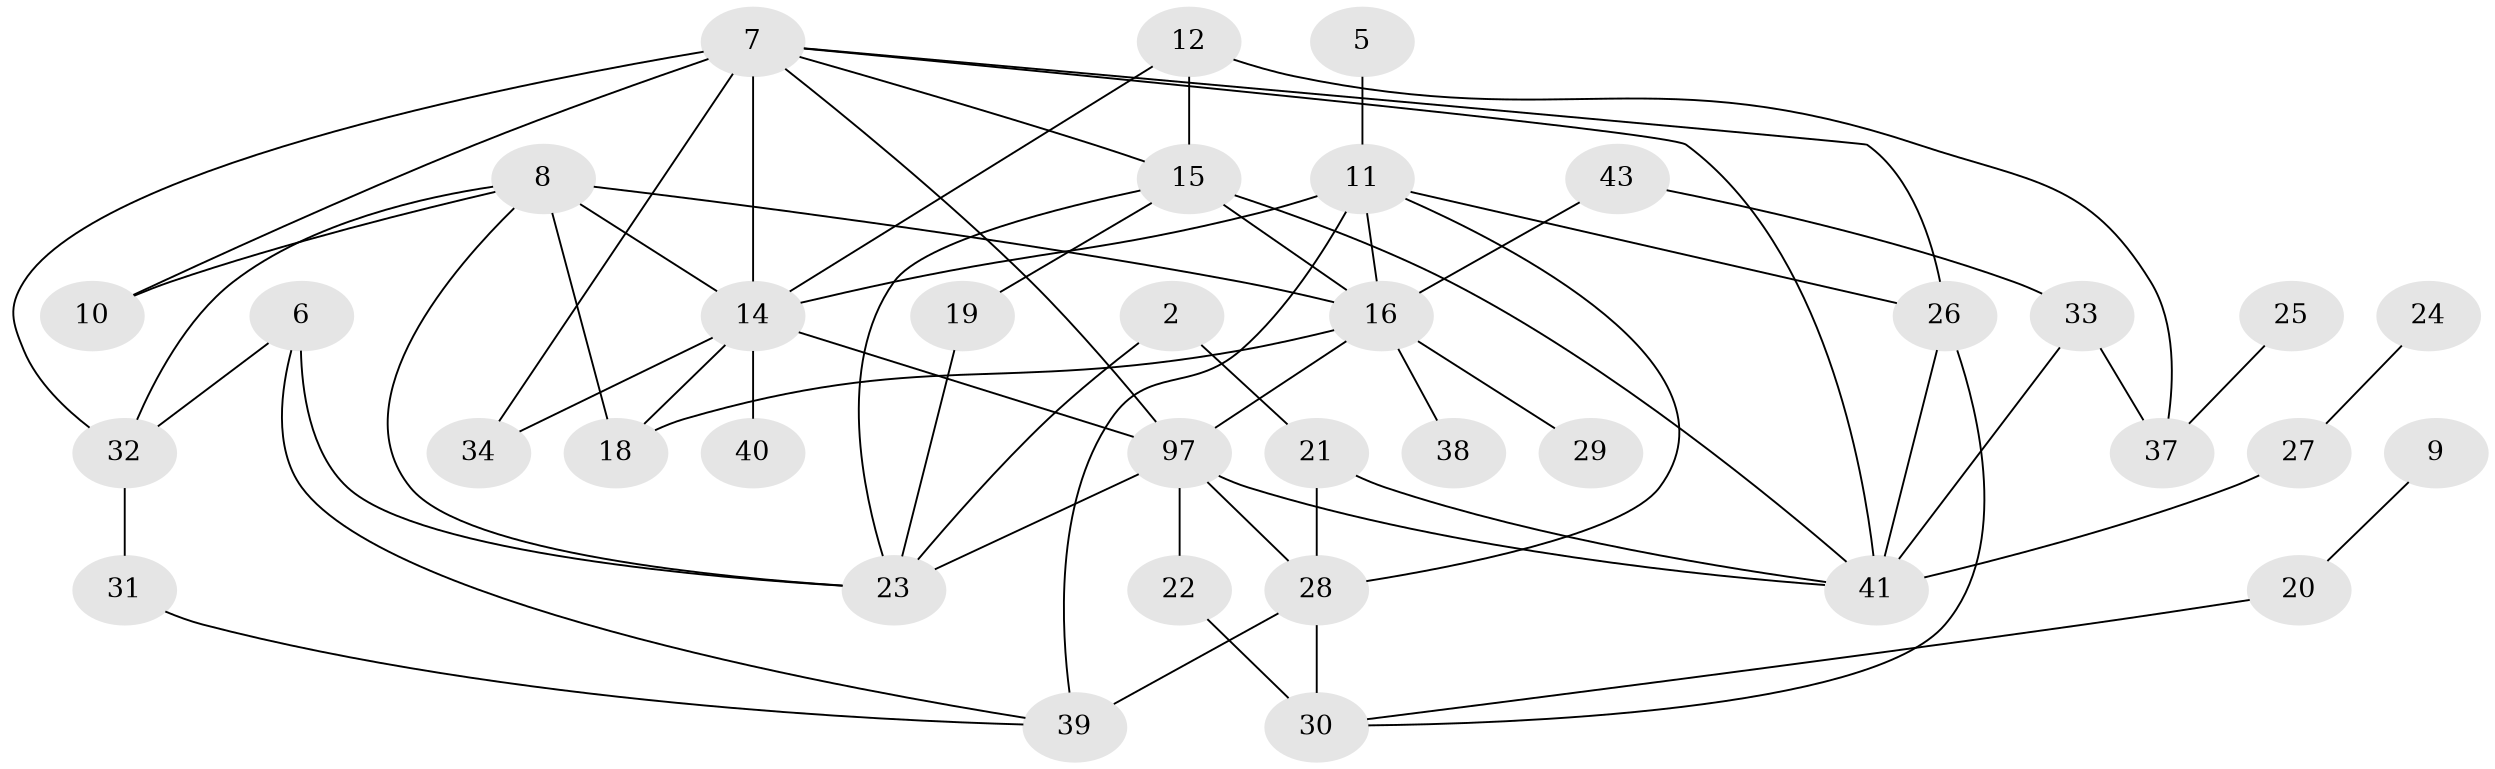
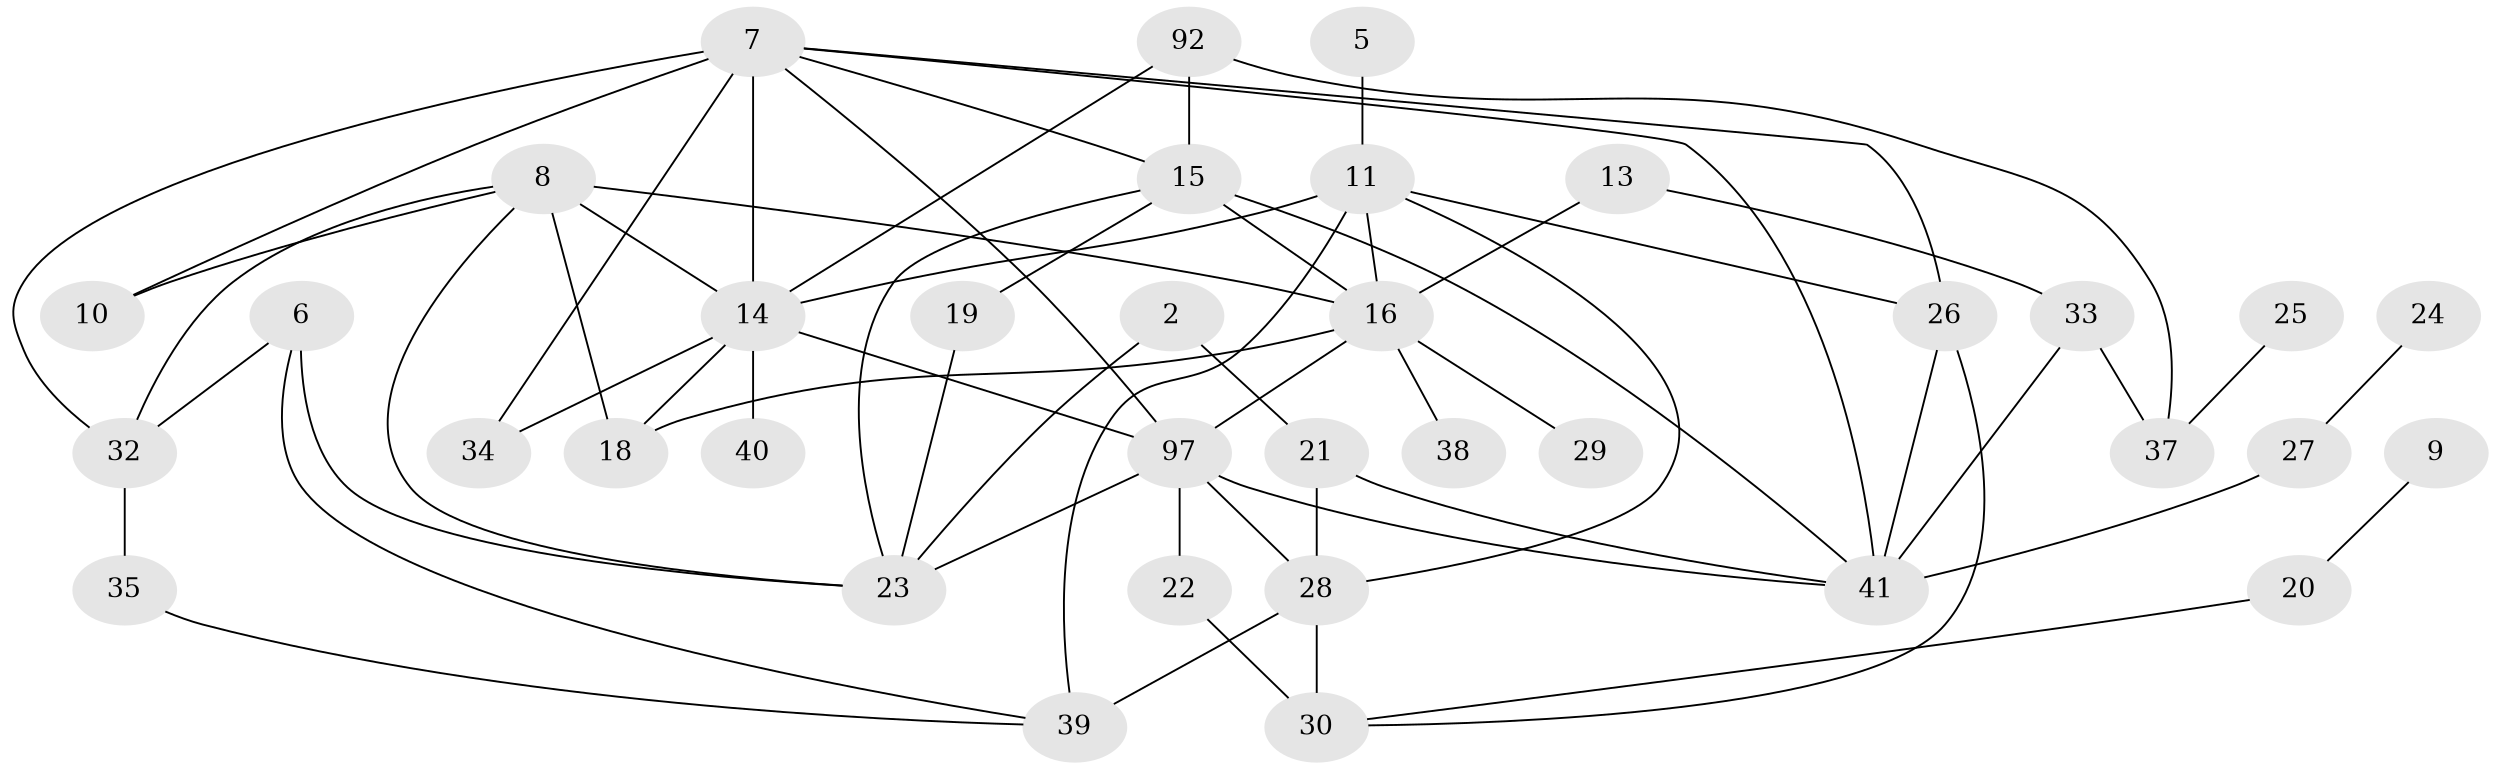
node "12": label "12" -> "92"
node "43": label "43" -> "13"
node "31": label "31" -> "35"
